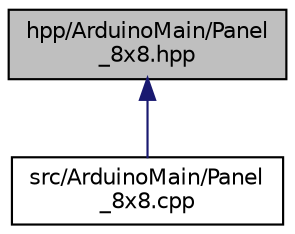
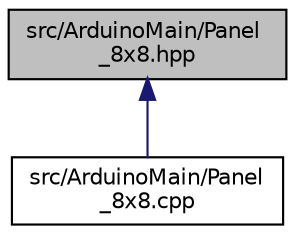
node "hpp/ArduinoMain/Panel _8x8.hpp": label "hpp/ArduinoMain/Panel _8x8.hpp" -> "src/ArduinoMain/Panel _8x8.hpp"
